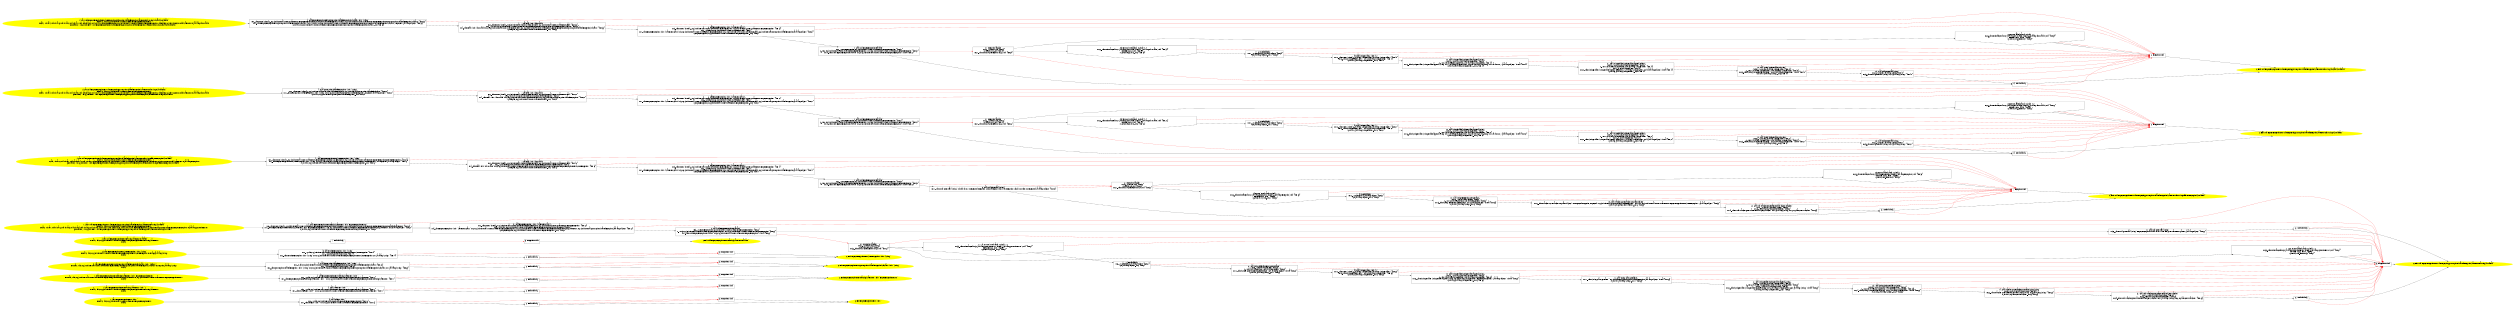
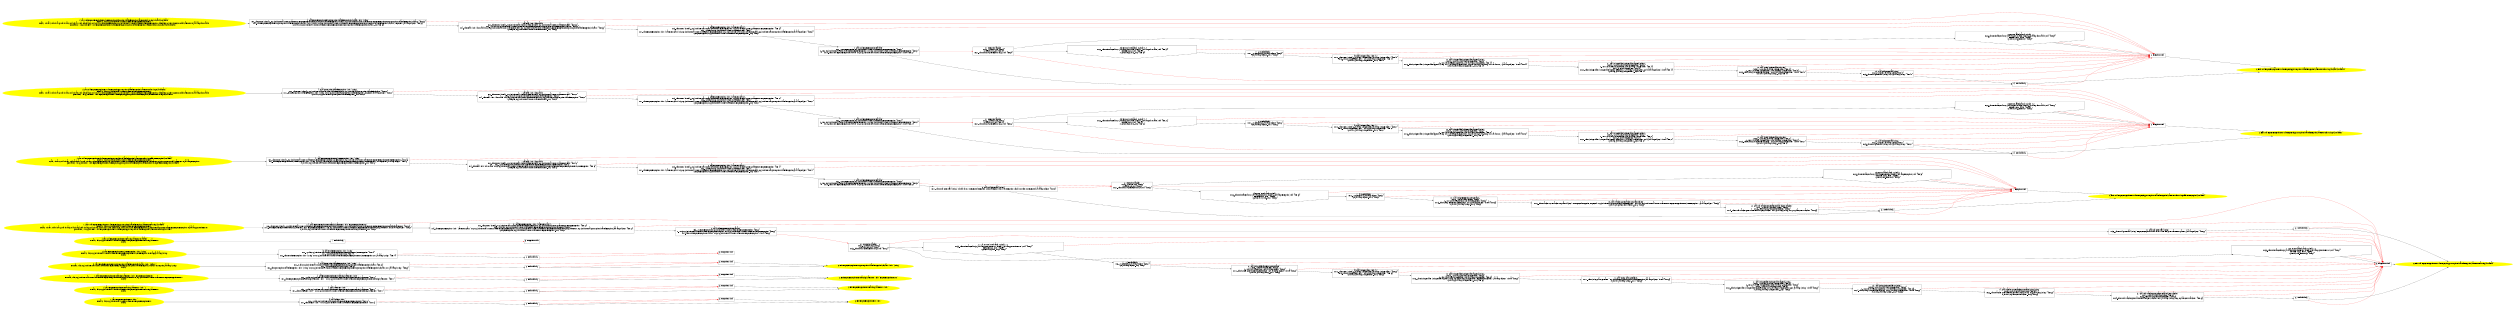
node "2: Exit void ExpectExceptionTest$PassingStatement.evaluate()": removed
node "2: Exit ExpectExceptionTest$SomeException.<init>(String)": removed
node "2: Exit ExpectExceptionTest$PassingStatement.<init>()": added
